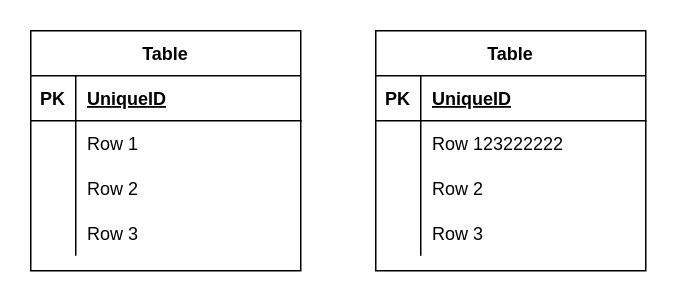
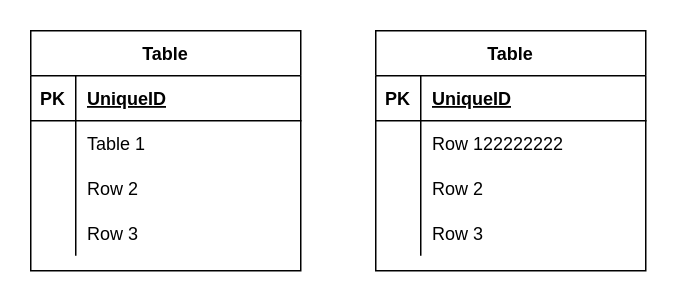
node "Row 1": label "Row 1" -> "Table 1"
node "Row 123222222": label "Row 123222222" -> "Row 122222222"
